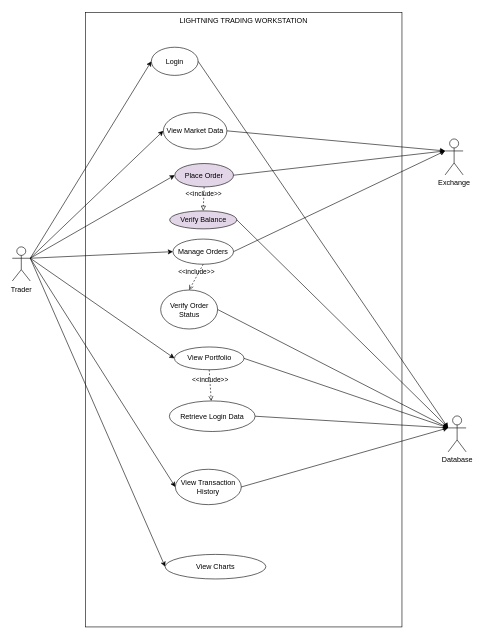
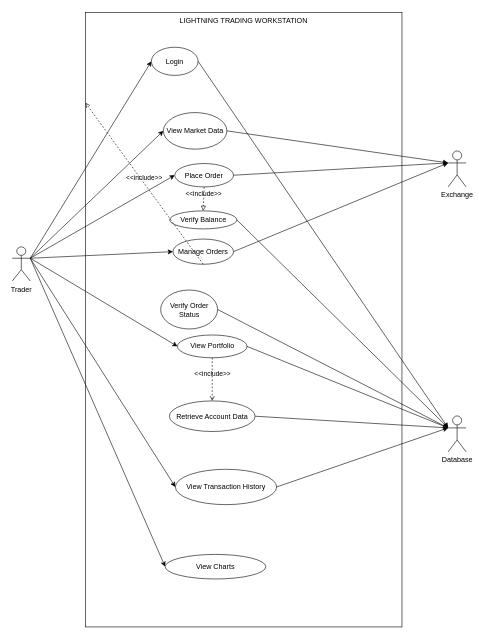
node "Exchange": moved (455, 157) -> (458, 169)
node "Place Order": fillcolor #e1d5e7 -> #ffffff
node "Verify Balance": fillcolor #e1d5e7 -> #ffffff
edge "Manage Orders" -> "Verify Order Status": now "Manage Orders" -> "LIGHTNING TRADING WORKSTATION"
node "View Portfolio": moved (209, 359) -> (212, 347)
node "Retrieve Login Data": label "Retrieve Login Data" -> "Retrieve Account Data"
node "View Transaction History": size 66x35 -> 101x35
